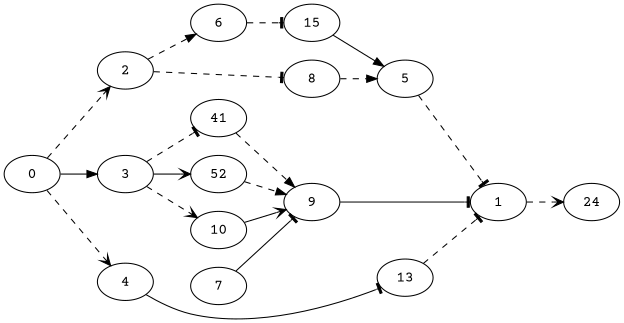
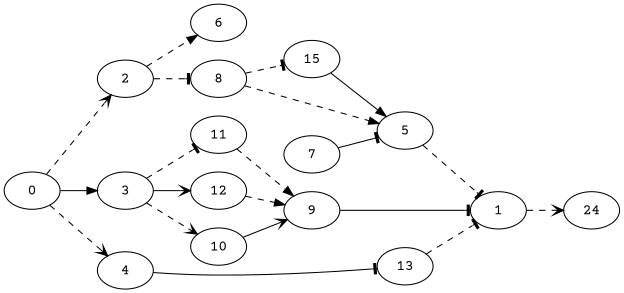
edge "6" -> "15": now "8" -> "15"
node "41": label "41" -> "11"
node "52": label "52" -> "12"
edge "7" -> "9": now "7" -> "5"
